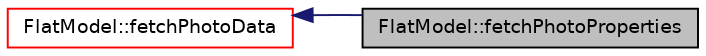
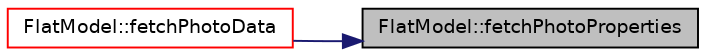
edge "FlatModel::fetchPhotoProperties" -> "FlatModel::fetchPhotoData": reversed
